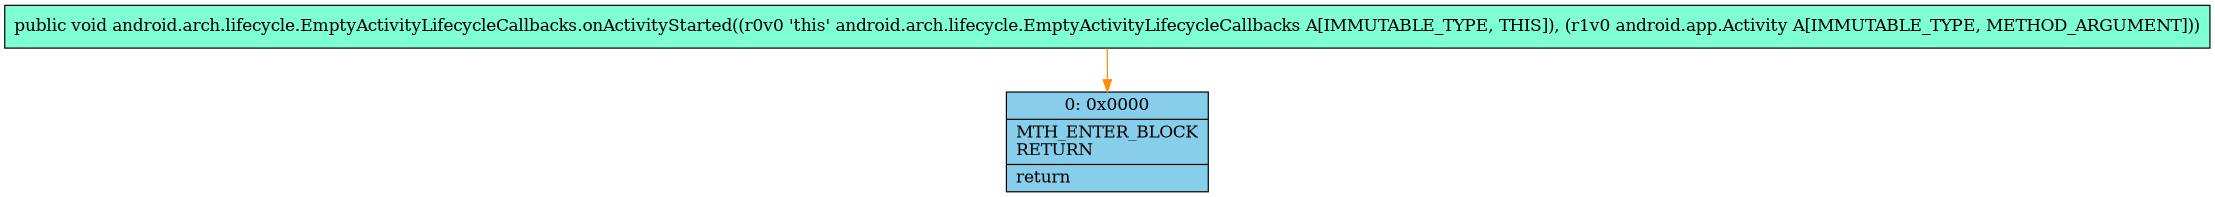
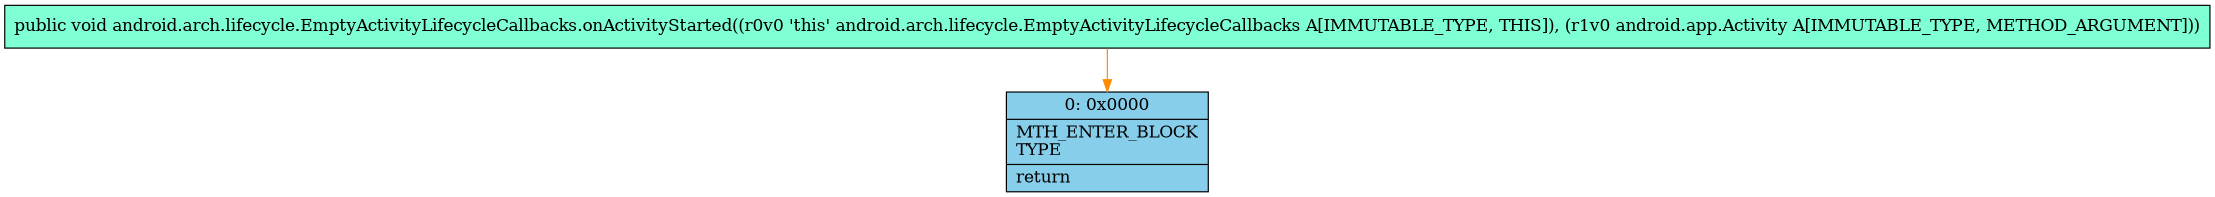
node "0: 0x0000": text "RETURN" -> "TYPE"
